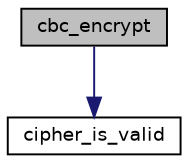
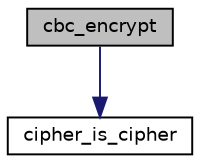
node "cipher_is_valid": label "cipher_is_valid" -> "cipher_is_cipher"
